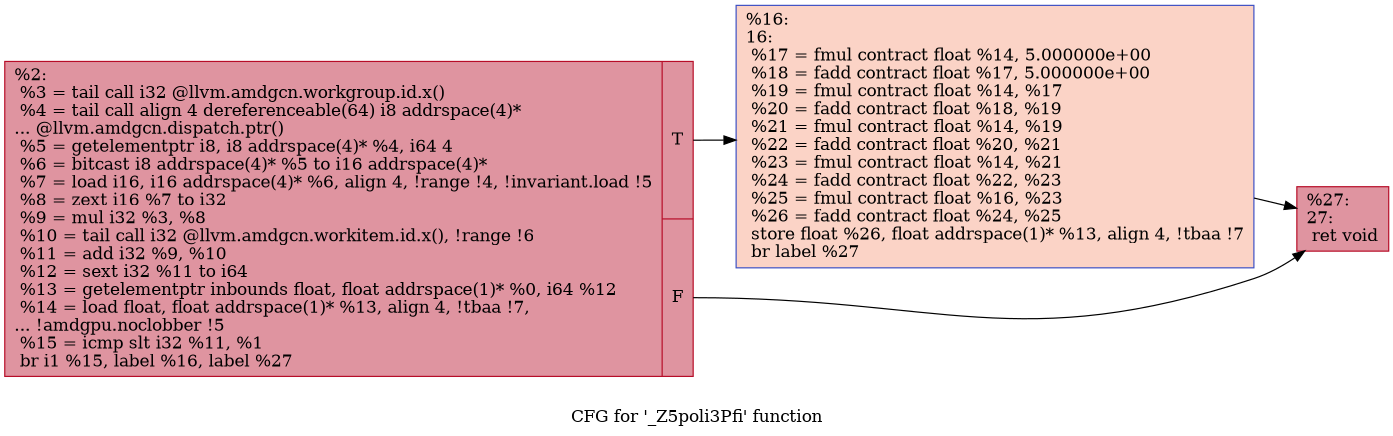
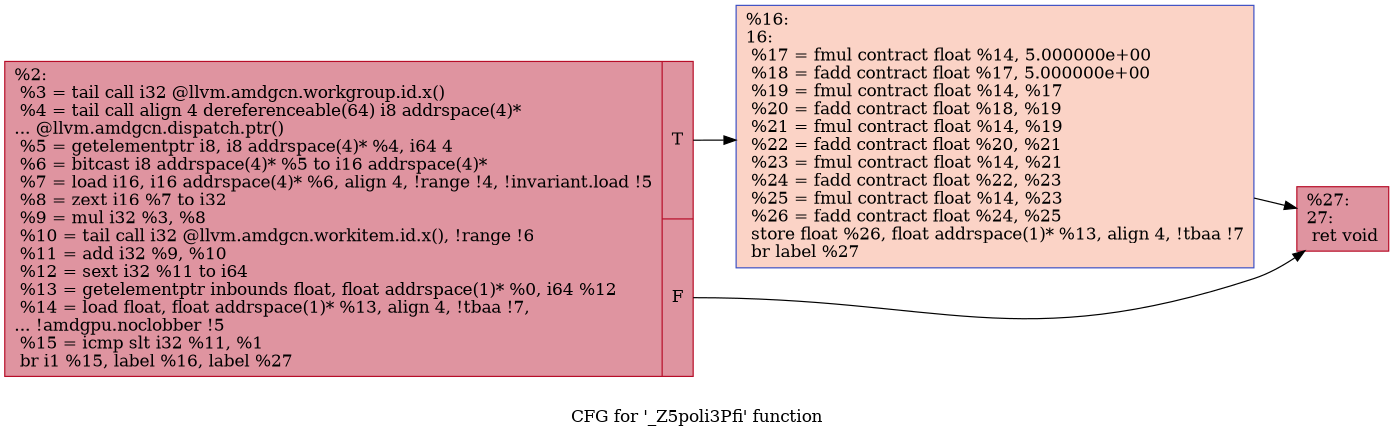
node "%16:": text "%25 = fmul contract float %16, %23" -> "%25 = fmul contract float %14, %23"
